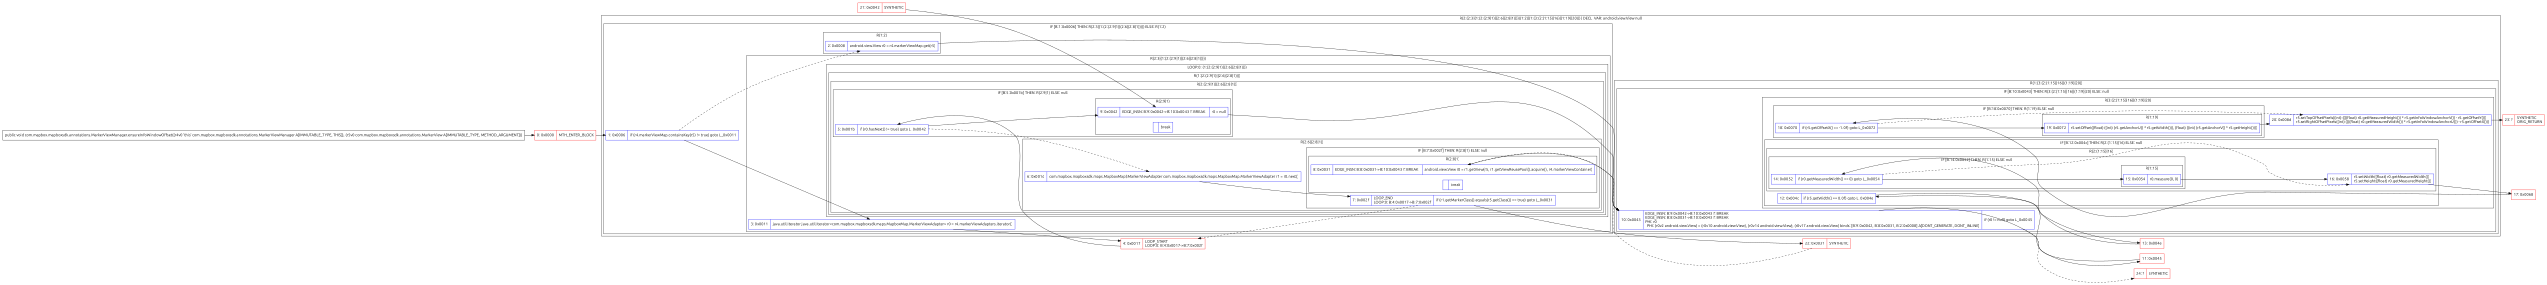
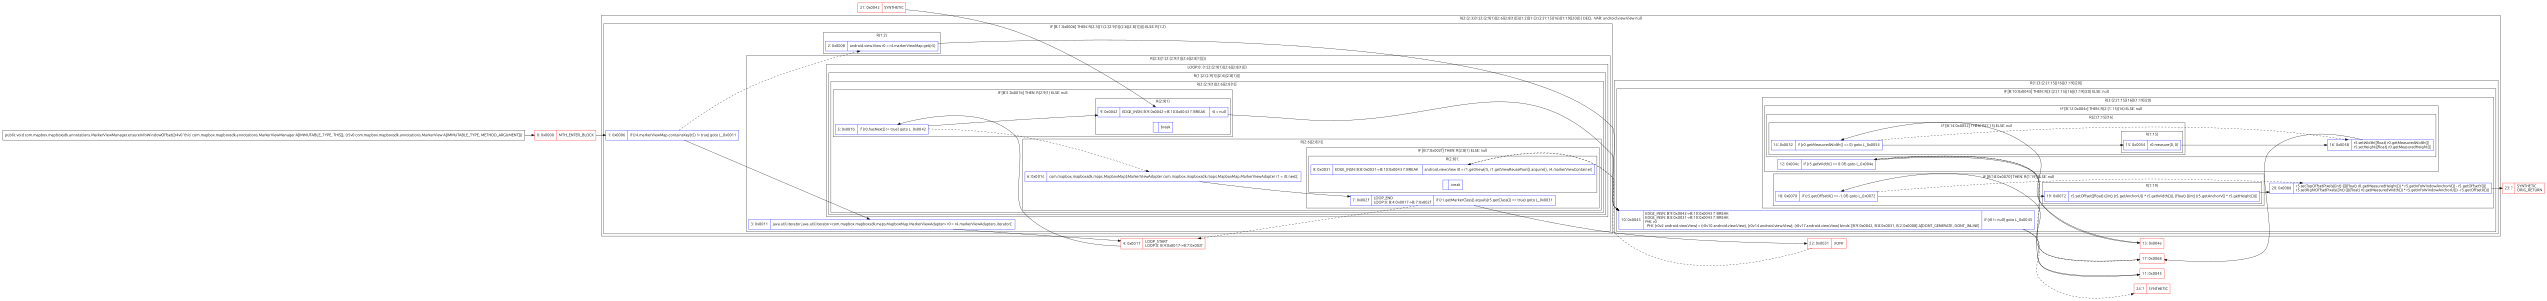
edge "8: 0x0031" -> "10: 0x0043": style solid -> dashed
edge "12: 0x004c" -> "17: 0x0068": added
node "22: 0x0031": text "SYNTHETIC" -> "DONT"
